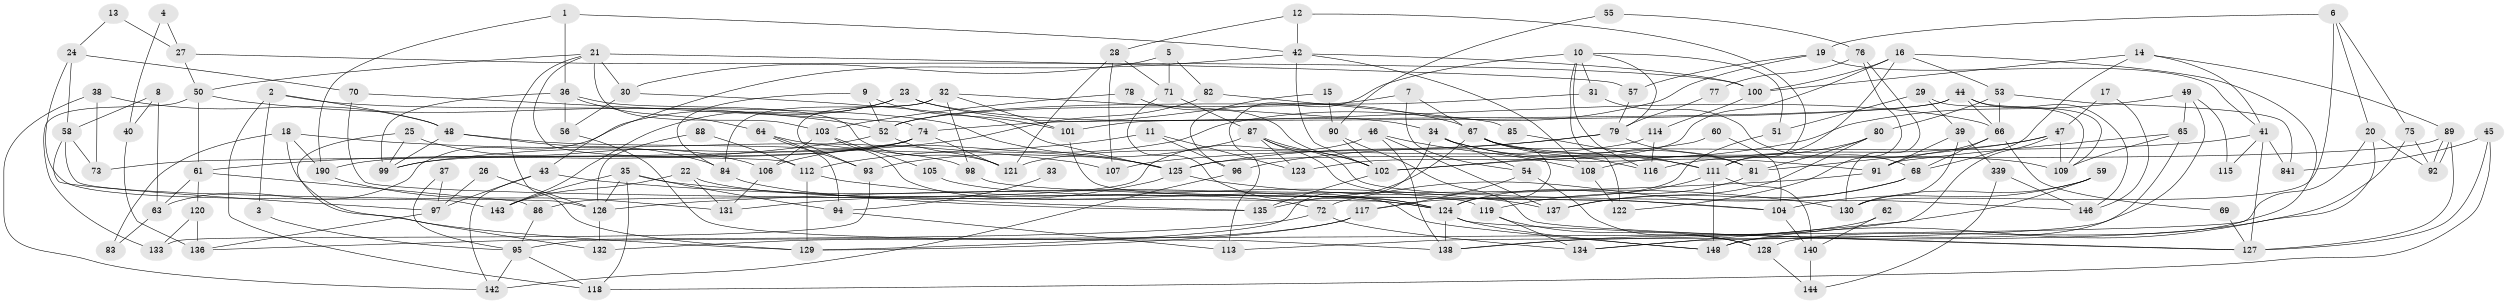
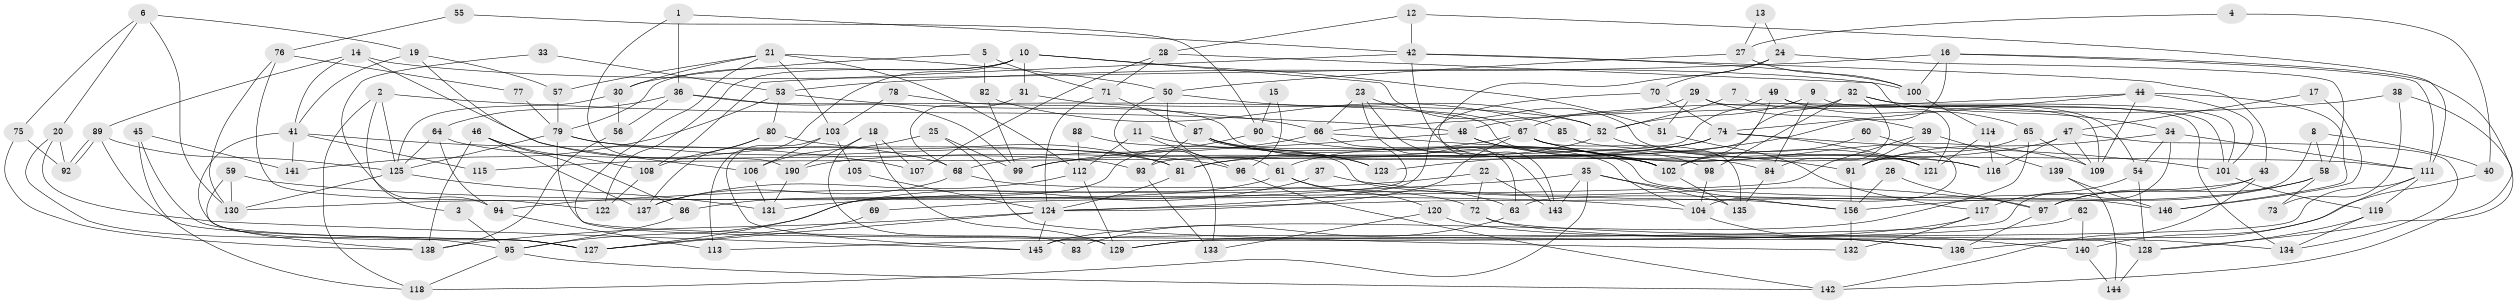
edge "33" -- "53": added
edge "7" -- "67": now "29" -- "67"
edge "74" -- "73": now "74" -- "101"
node "339": label "339" -> "139"
node "841": label "841" -> "141"
node "126": label "126" -> "156"
edge "79" -- "128": added
node "148": label "148" -> "145"
